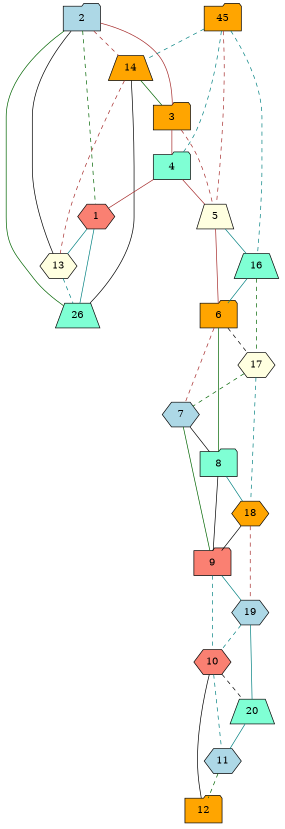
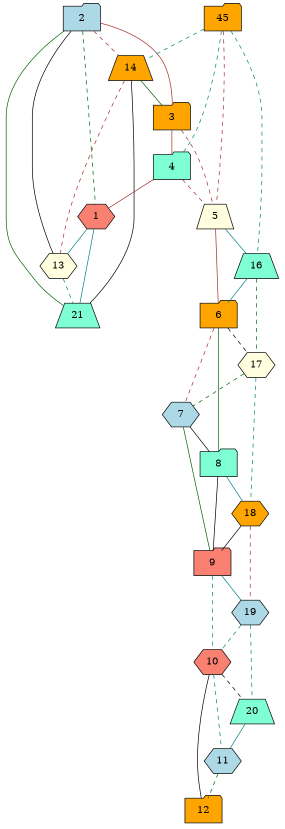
edge "4" -- "5": style solid -> dashed
node "26": label "26" -> "21"
edge "19" -- "20": style solid -> dashed
